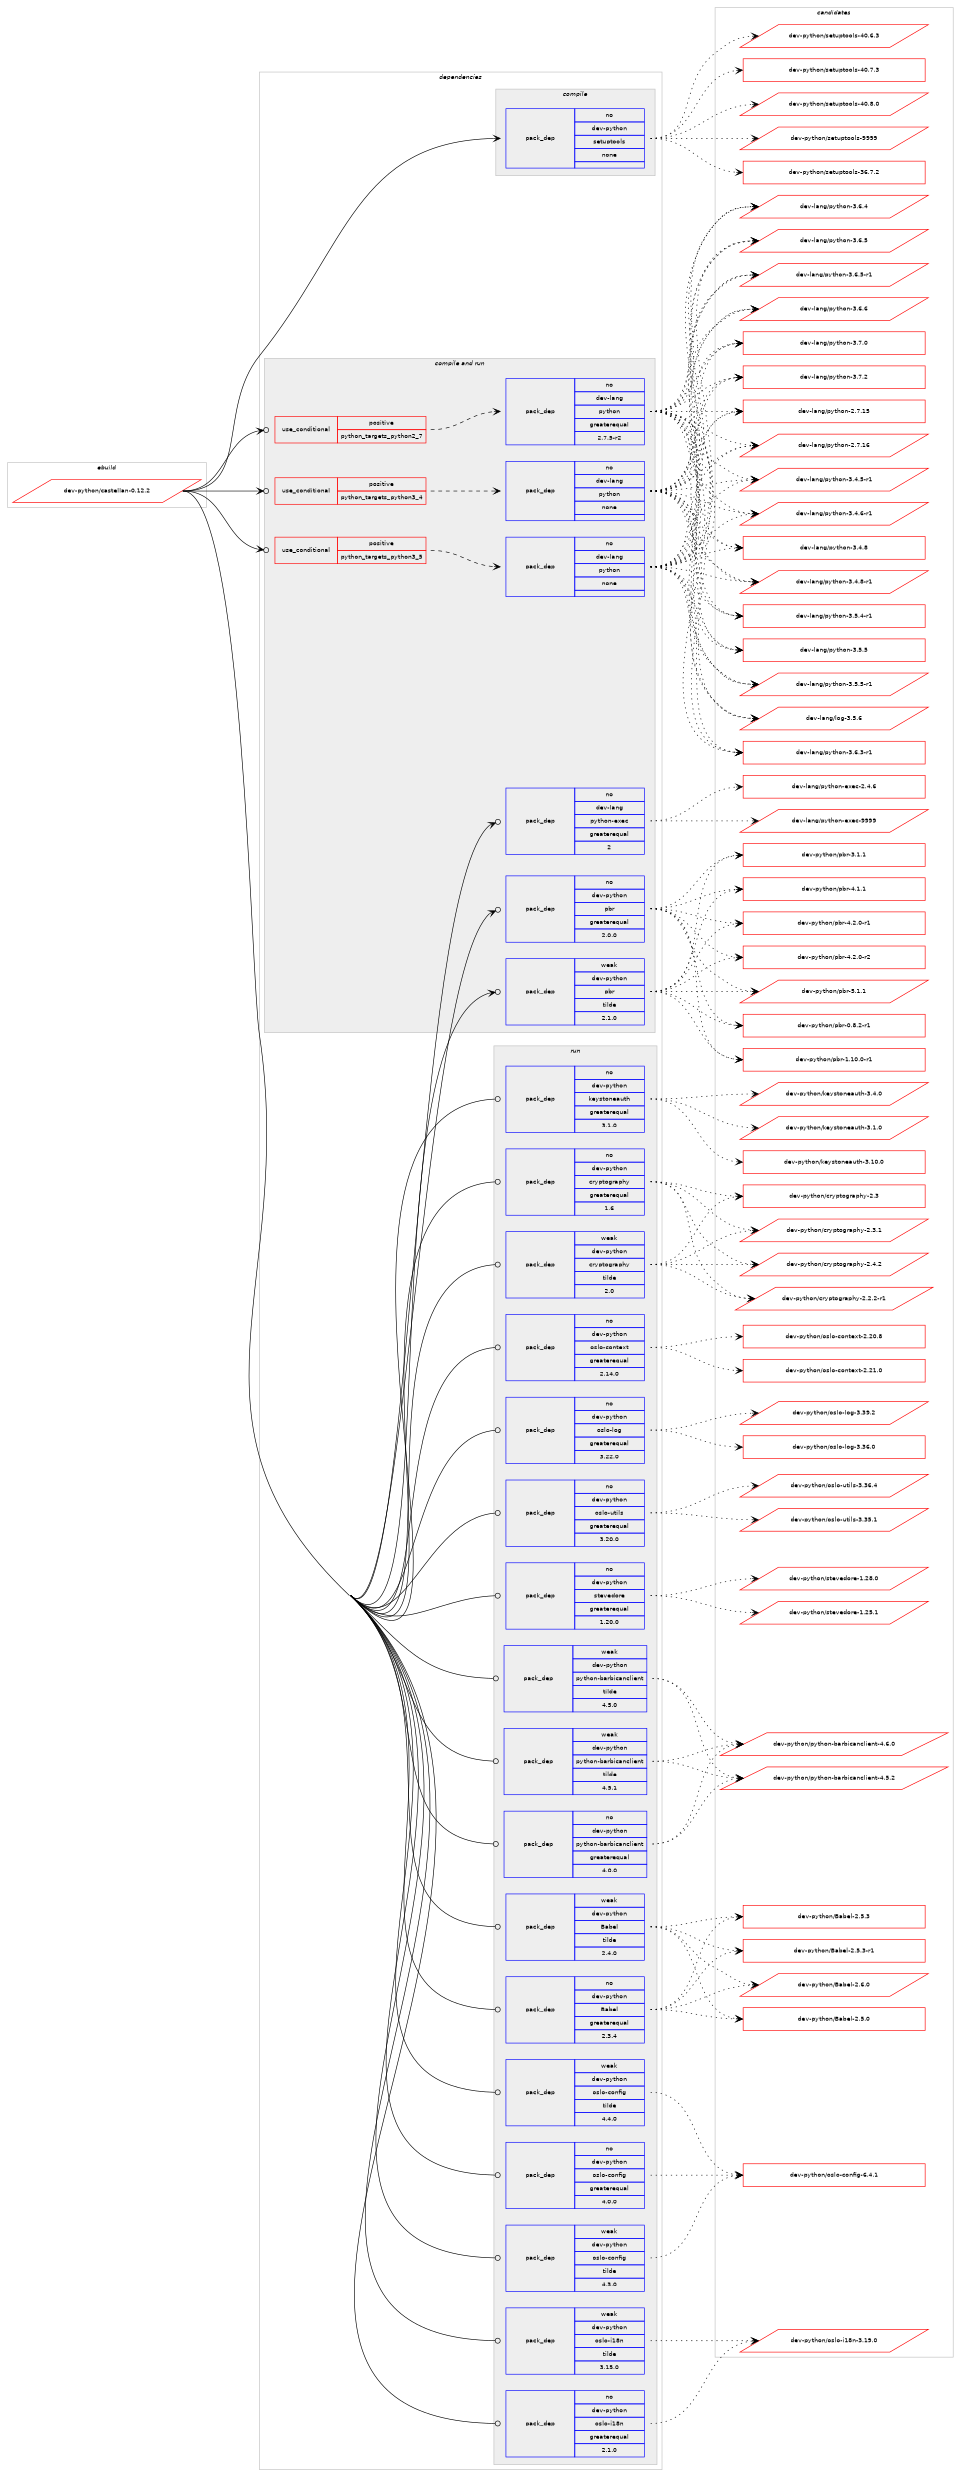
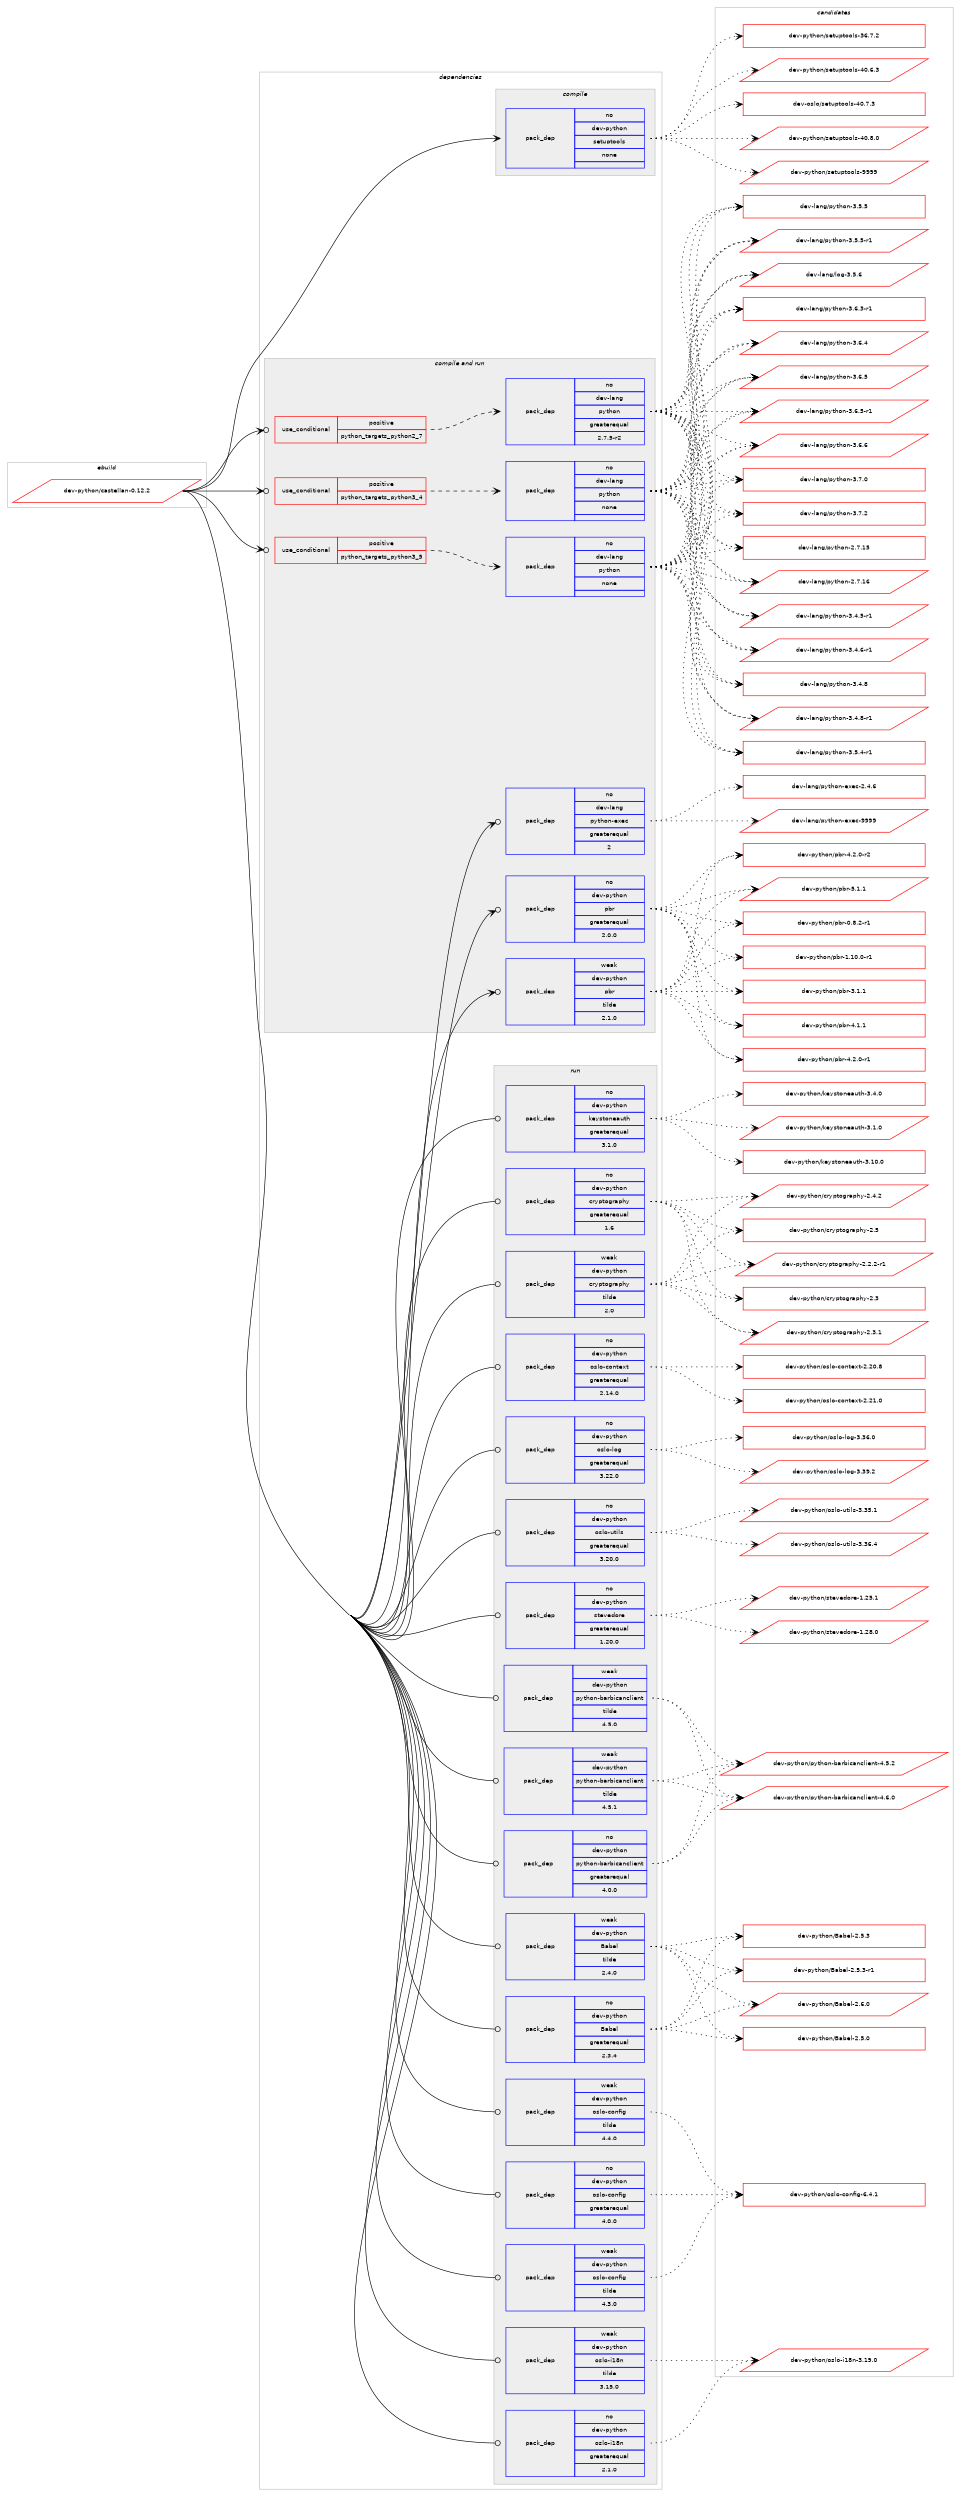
node "dev-python/setuptools-40.7.3": label "dev-python/setuptools-40.7.3" -> "dev-oslo/setuptools-40.7.3"
node "dev-python/keystoneauth-3.4.0": shape parallelogram -> box
node "dev-python/cryptography-2.5": added
